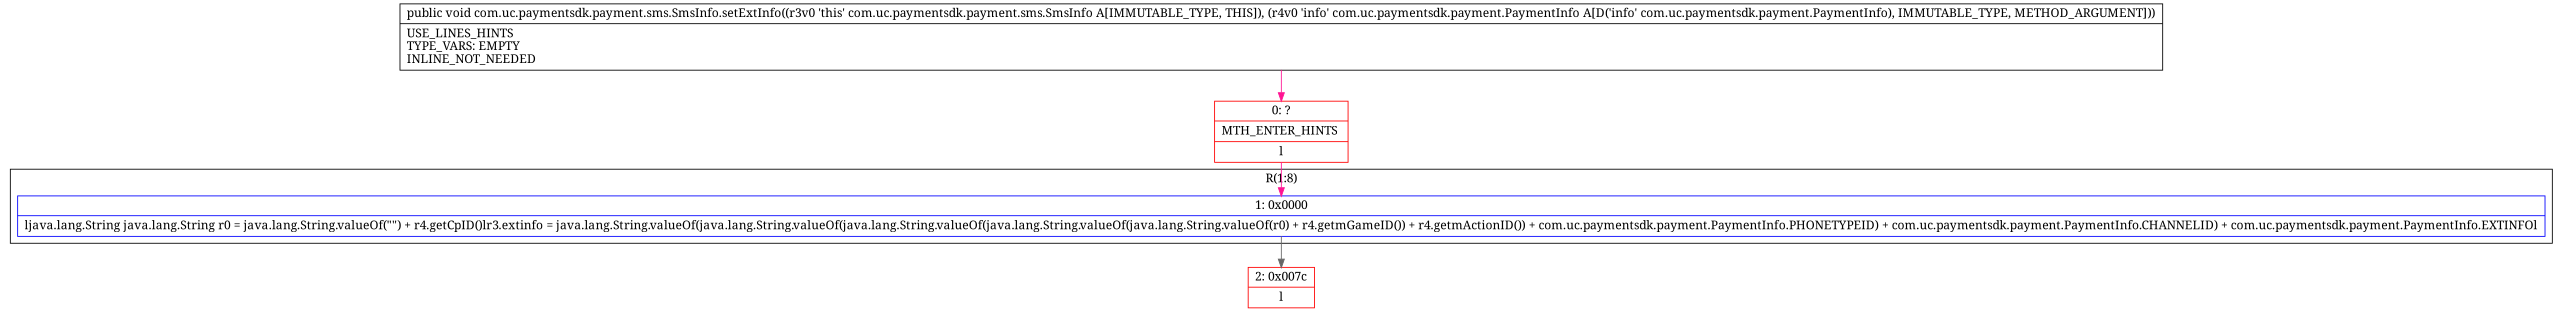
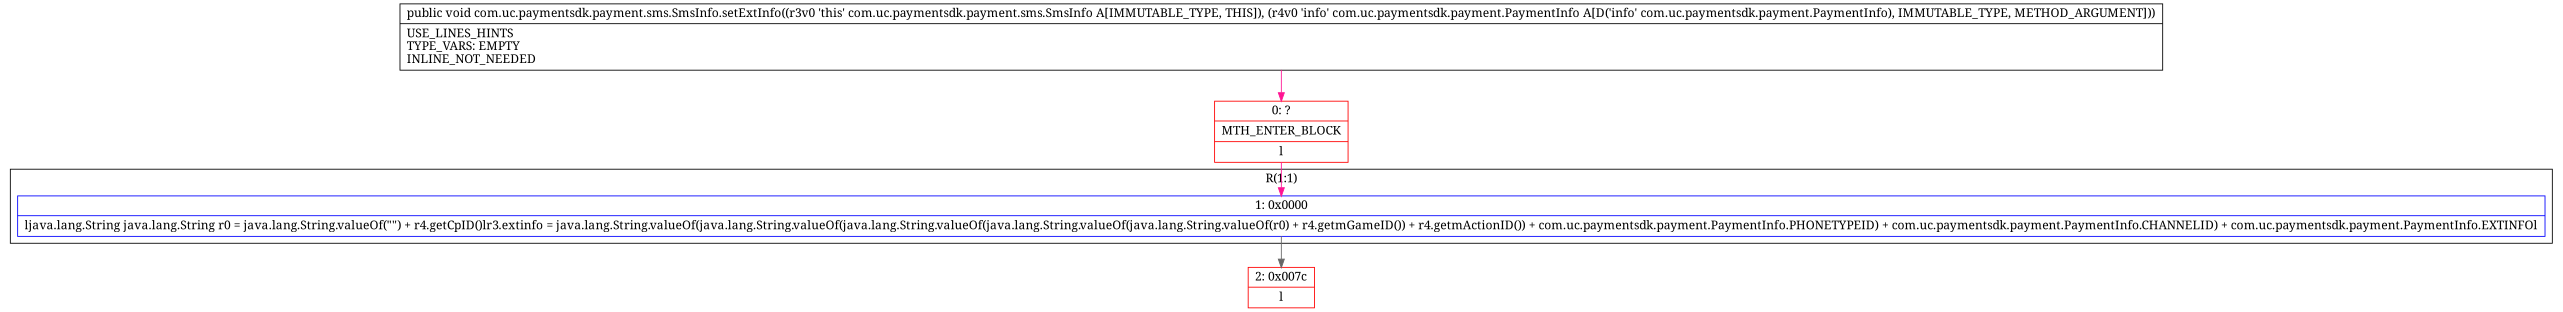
node "0: ?": text "MTH_ENTER_HINTS" -> "MTH_ENTER_BLOCK"
cluster "R(1:8)": label "R(1:8)" -> "R(1:1)"
